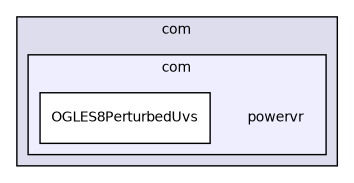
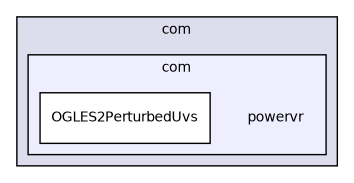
node "OGLES8PerturbedUvs": label "OGLES8PerturbedUvs" -> "OGLES2PerturbedUvs"
